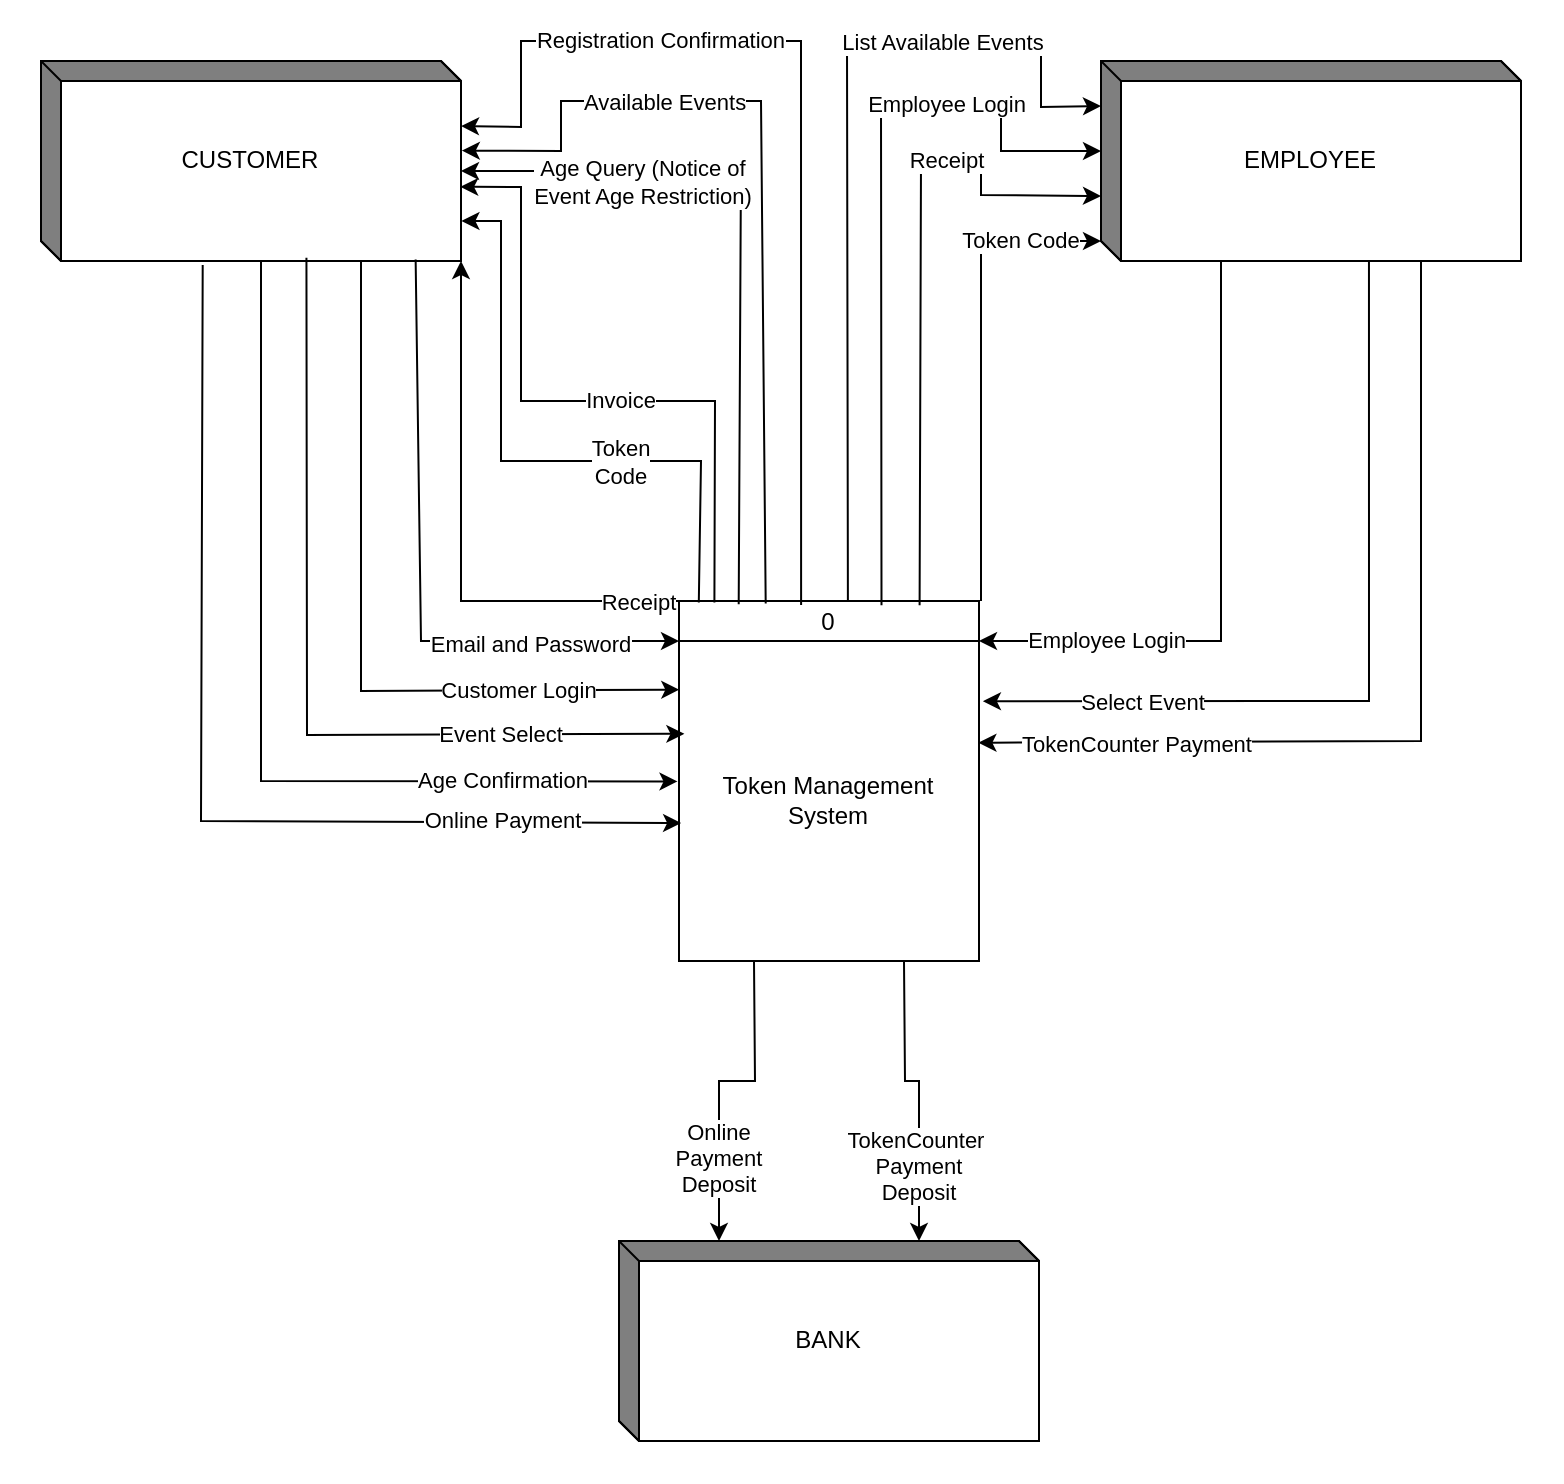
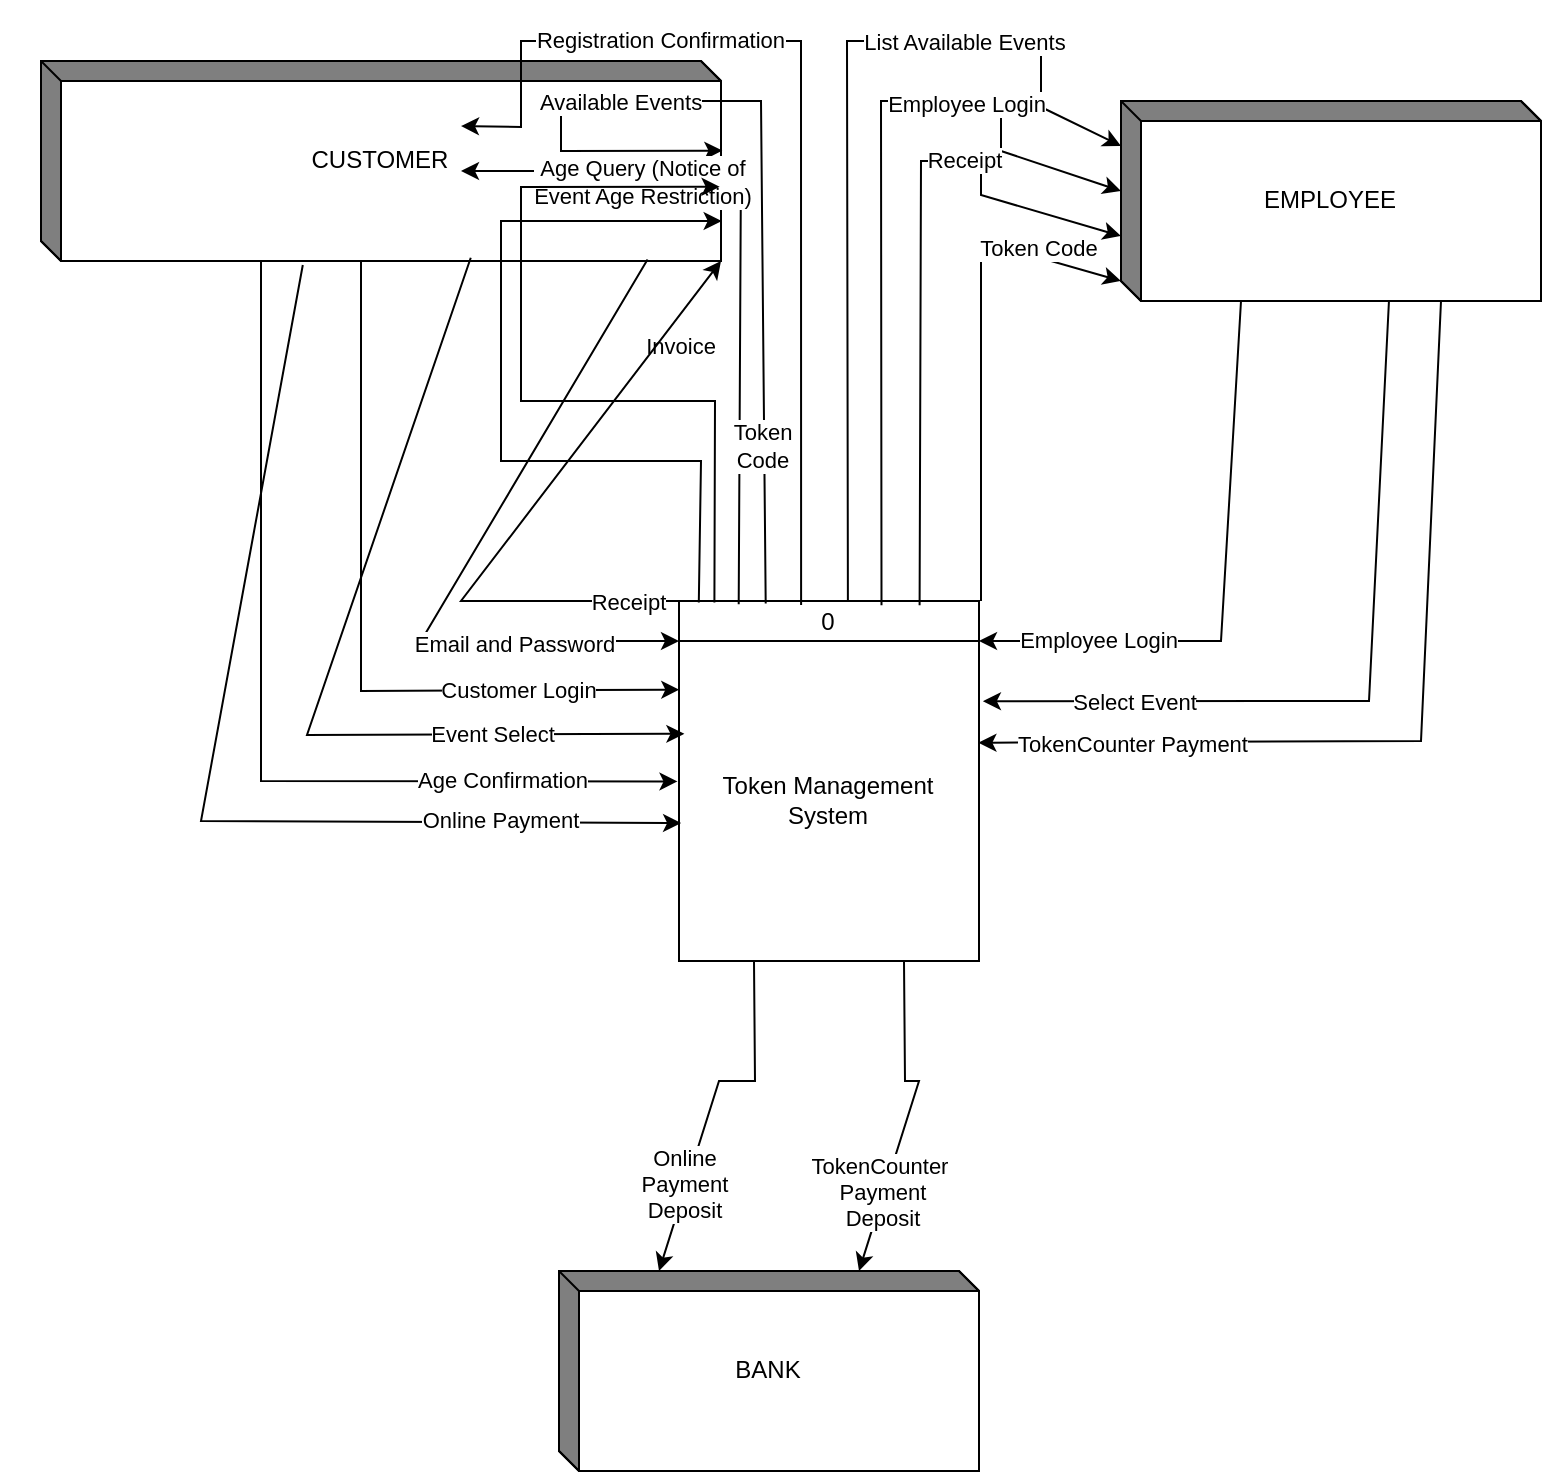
node "CUSTOMER": size 420x200 -> 680x200
node "EMPLOYEE": moved (1311, 161) -> (1331, 201)
node "BANK": moved (829, 1341) -> (769, 1371)
